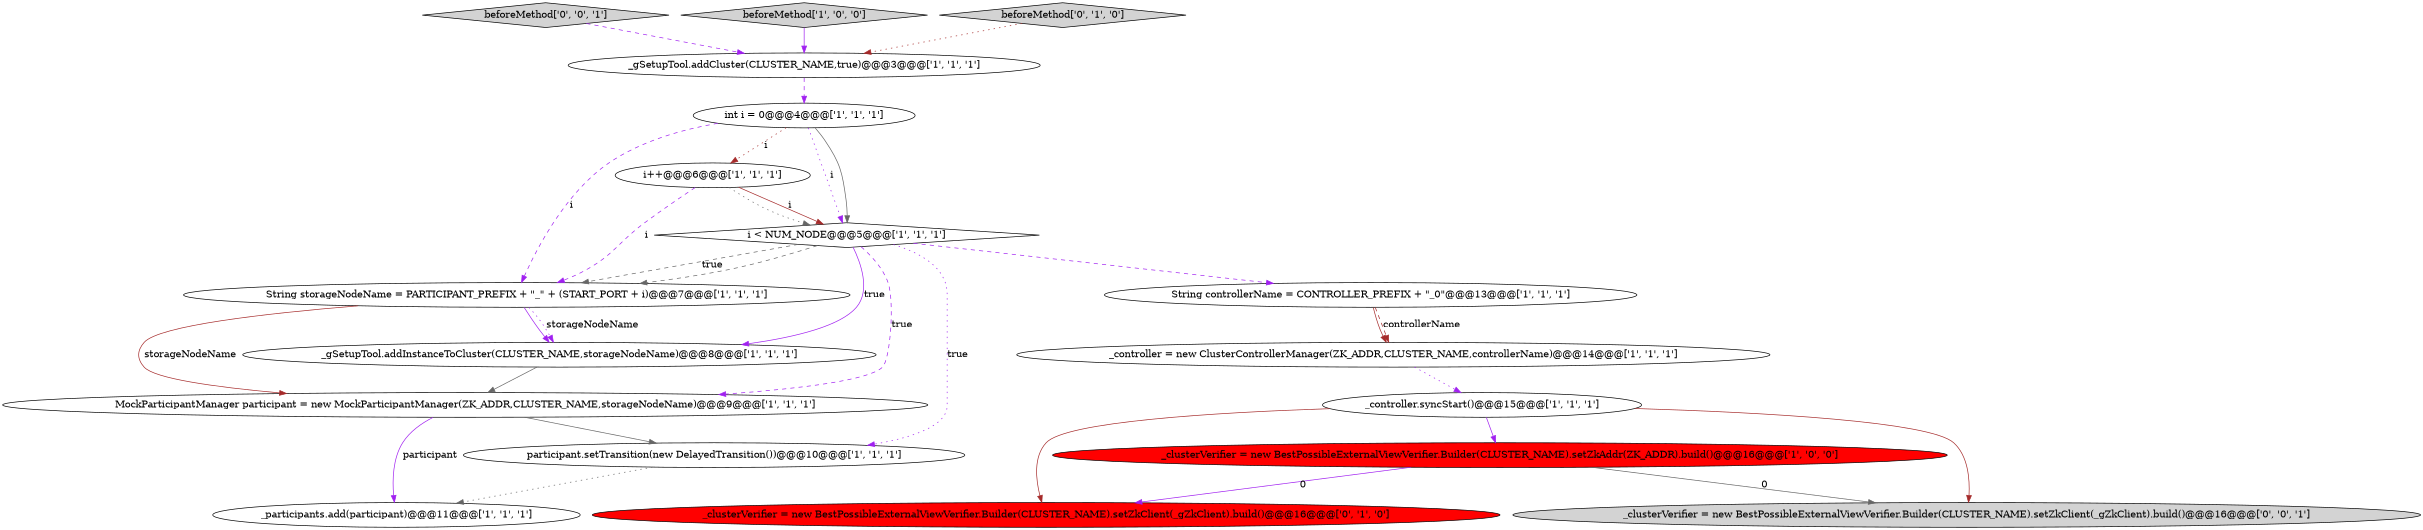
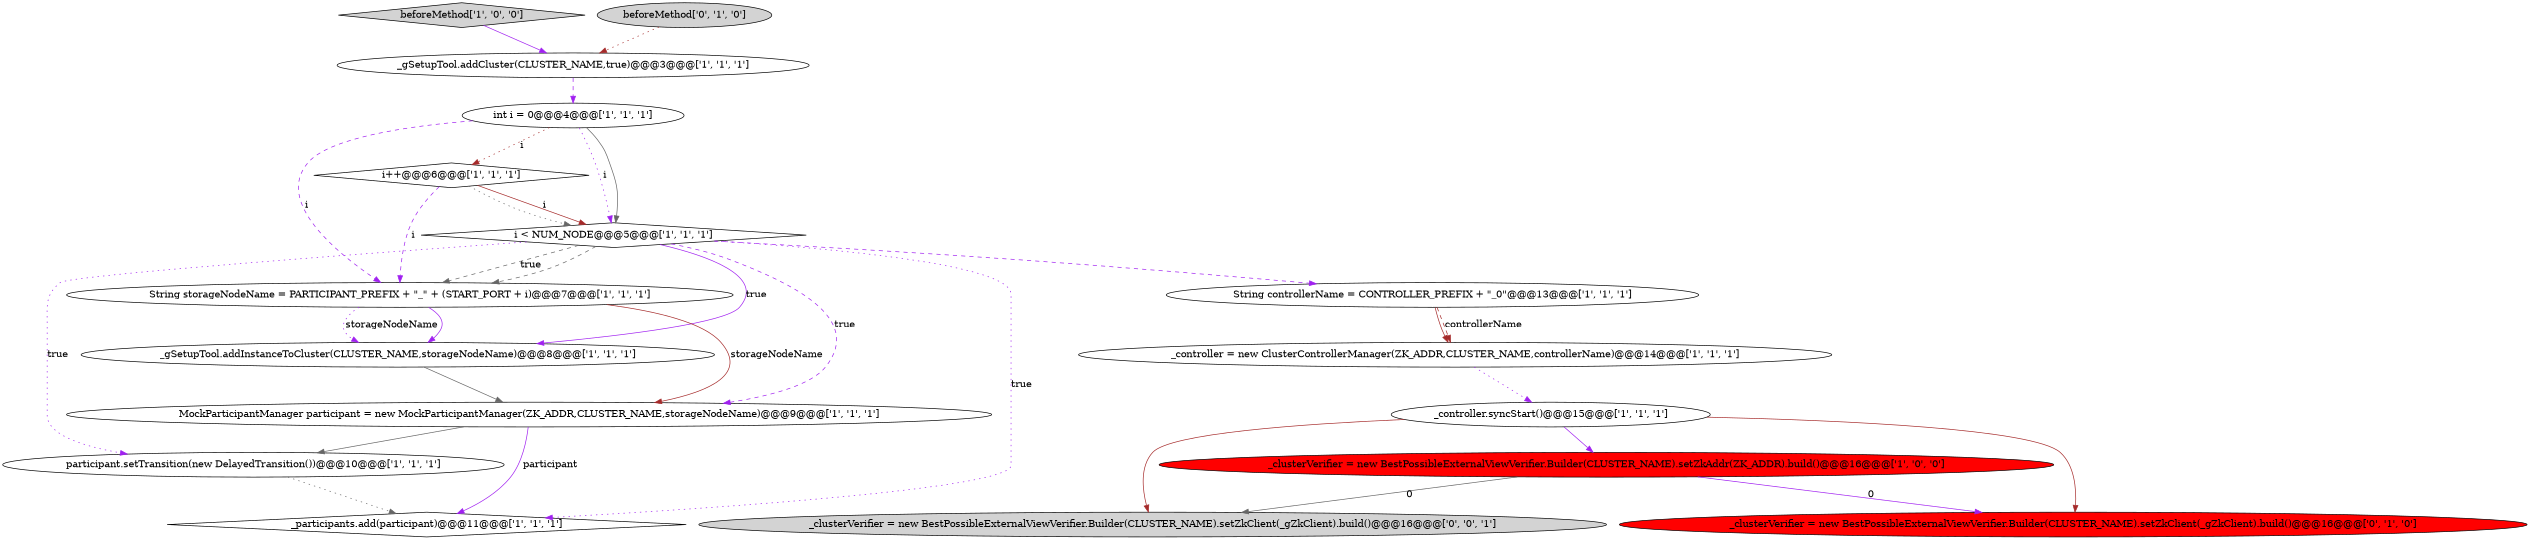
node "beforeMethod['0', '0', '1']": removed
node "beforeMethod['0', '1', '0']": shape diamond -> ellipse
node "i++@@@6@@@['1', '1', '1']": shape ellipse -> diamond
edge "i < NUM_NODE@@@5@@@['1', '1', '1']" -> "_participants.add(participant)@@@11@@@['1', '1', '1']": added, label "true"
node "_participants.add(participant)@@@11@@@['1', '1', '1']": shape ellipse -> diamond
